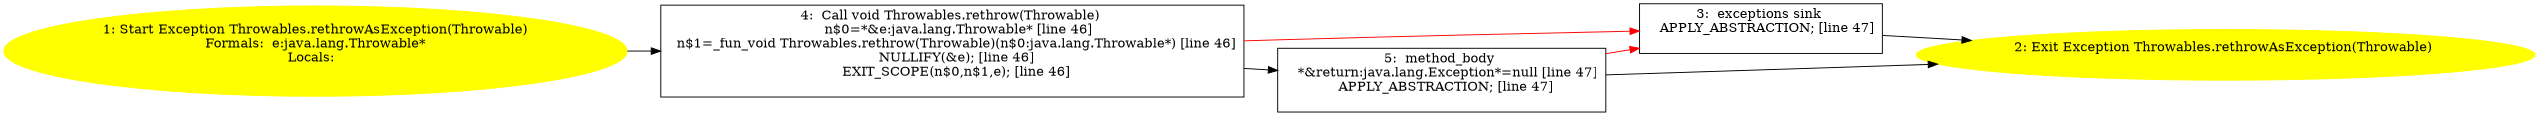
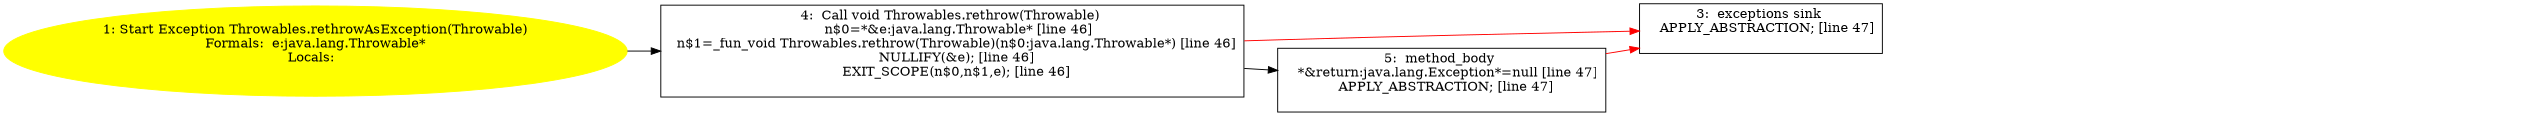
node "2: Exit Exception Throwables.rethrowAsException(Throwable)": removed
